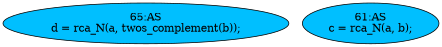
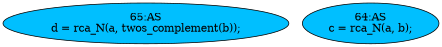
node "61:AS c = rca_N(a, b);": label "61:AS c = rca_N(a, b);" -> "64:AS c = rca_N(a, b);"
